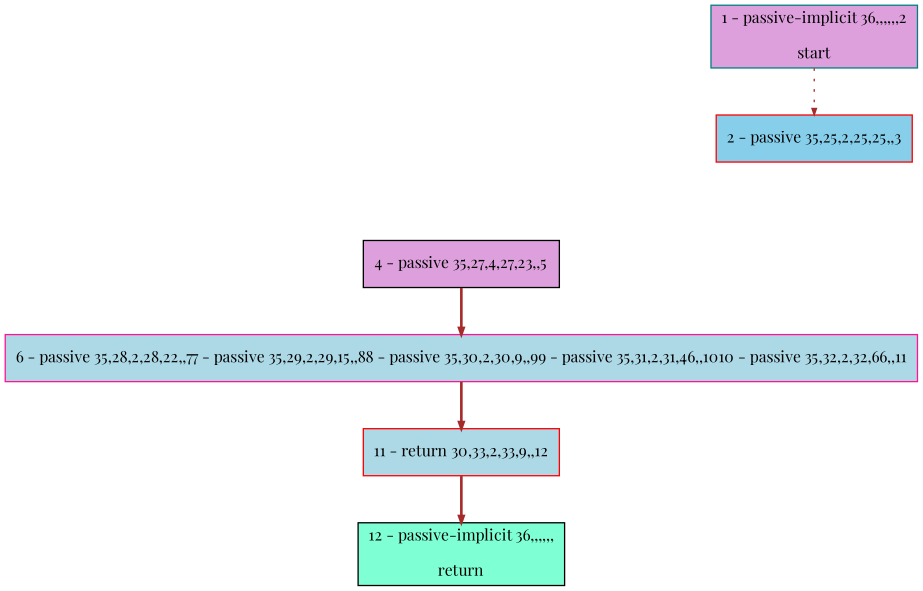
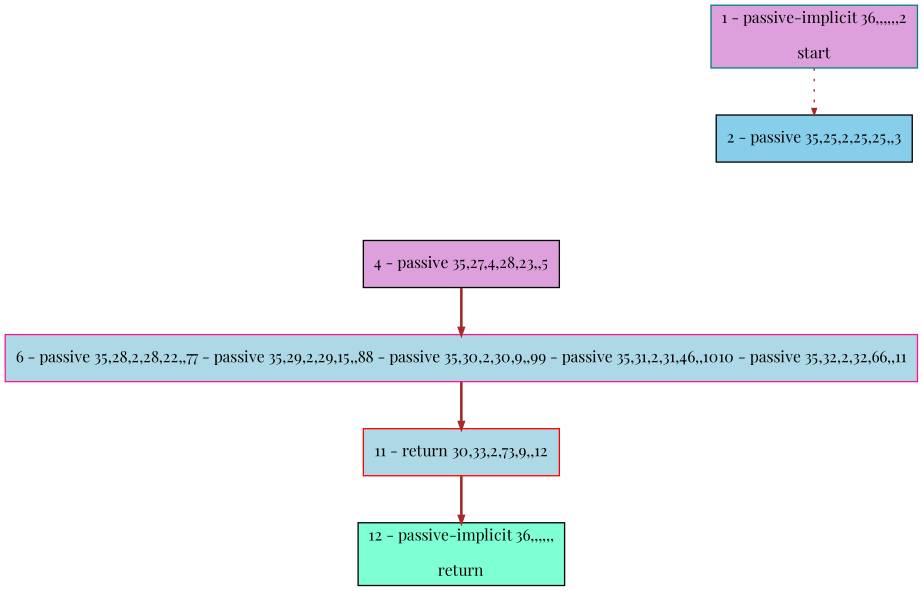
node "2 - passive 35,25,2,25,25,,3": color red -> black
node "4 - passive 35,27,4,27,23,,5": label "4 - passive 35,27,4,27,23,,5" -> "4 - passive 35,27,4,28,23,,5"
node "11 - return 30,33,2,33,9,,12": label "11 - return 30,33,2,33,9,,12" -> "11 - return 30,33,2,73,9,,12"
